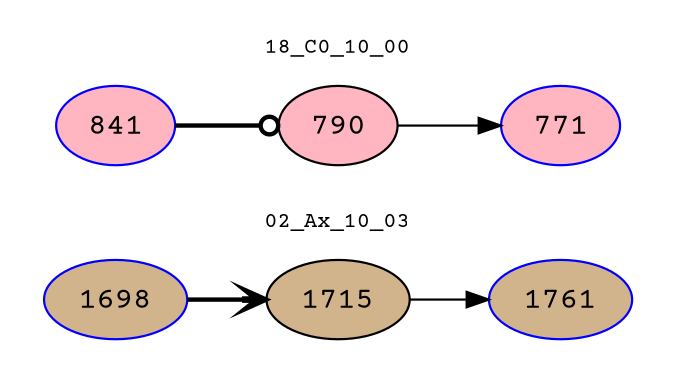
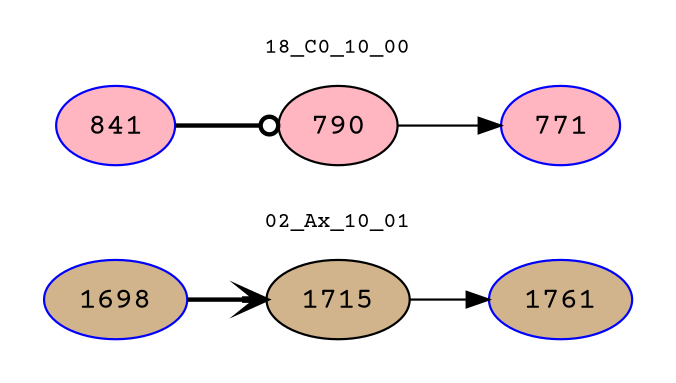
cluster "02_Ax_10_03": label "02_Ax_10_03" -> "02_Ax_10_01"
